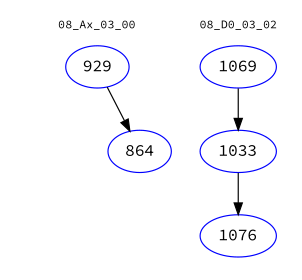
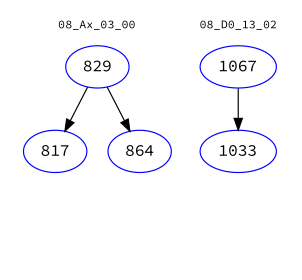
cluster "08_D0_03_02": label "08_D0_03_02" -> "08_D0_13_02"
node "929": label "929" -> "829"
node "1069": label "1069" -> "1067"
node "817": added
node "1076": removed
